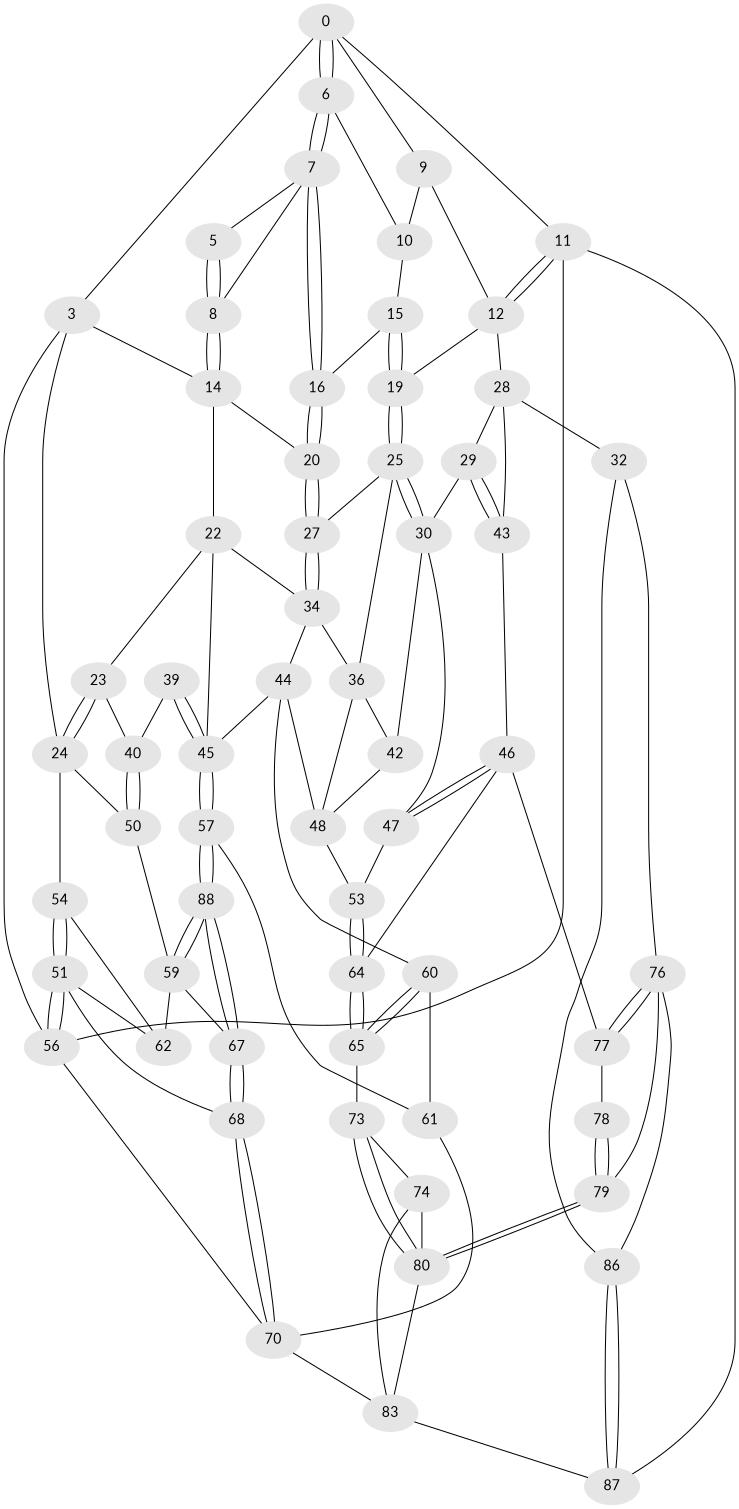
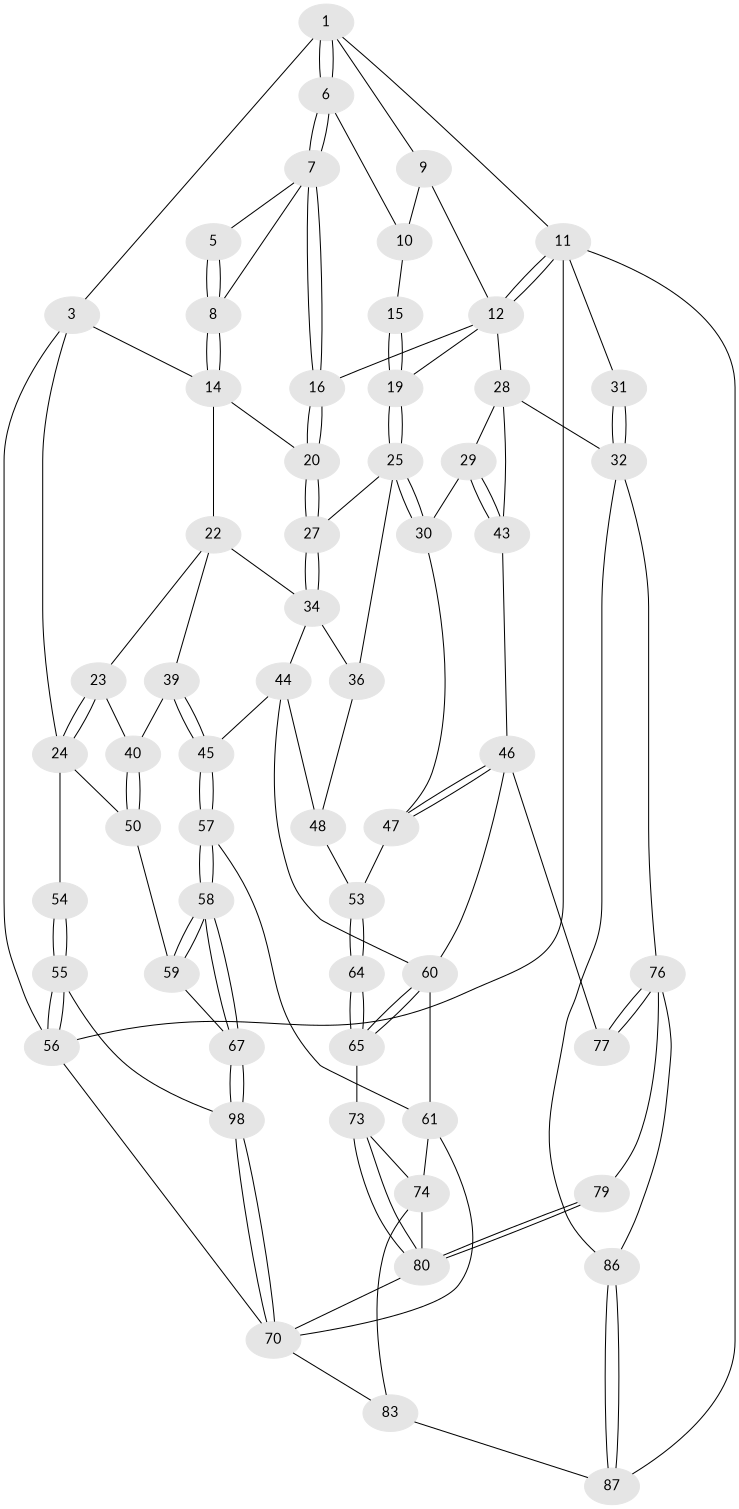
node "0": label "0" -> "1"
edge "15" -- "16": now "12" -- "16"
node "31": added
edge "22" -- "45": now "22" -- "39"
node "42": removed
edge "46" -- "64": now "46" -- "60"
node "88": label "88" -> "58"
node "51": label "51" -> "55"
node "62": removed
node "68": label "68" -> "98"
node "78": removed
edge "61" -- "74": added
edge "80" -- "83": now "80" -- "70"
